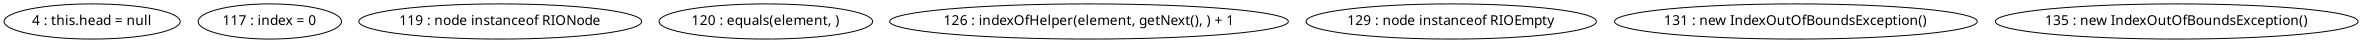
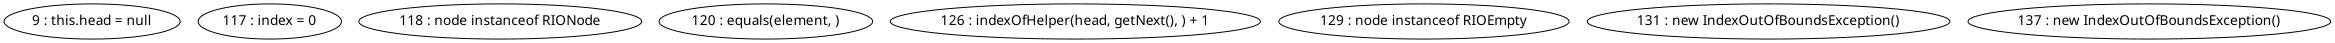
node "4 : this.head = null": label "4 : this.head = null" -> "9 : this.head = null"
node "119 : node instanceof RIONode": label "119 : node instanceof RIONode" -> "118 : node instanceof RIONode"
node "126 : indexOfHelper(element, getNext(), ) + 1": label "126 : indexOfHelper(element, getNext(), ) + 1" -> "126 : indexOfHelper(head, getNext(), ) + 1"
node "135 : new IndexOutOfBoundsException()": label "135 : new IndexOutOfBoundsException()" -> "137 : new IndexOutOfBoundsException()"
